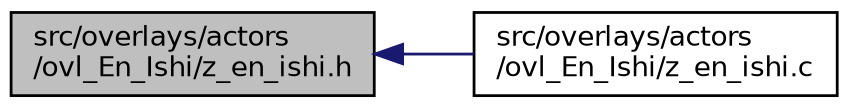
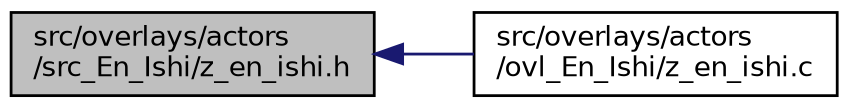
node "src/overlays/actors /ovl_En_Ishi/z_en_ishi.h": label "src/overlays/actors /ovl_En_Ishi/z_en_ishi.h" -> "src/overlays/actors /src_En_Ishi/z_en_ishi.h"
